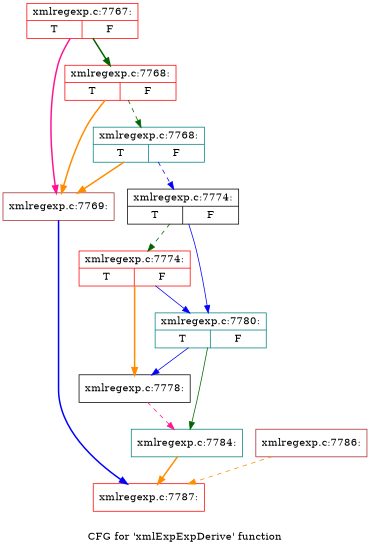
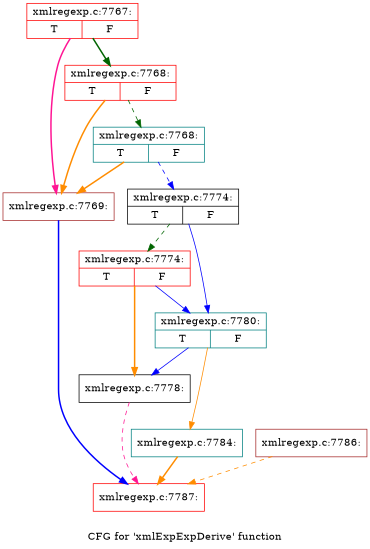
edge "xmlregexp.c:7780:" -> "xmlregexp.c:7784:": color darkgreen -> darkorange
edge "xmlregexp.c:7778:" -> "xmlregexp.c:7784:": now "xmlregexp.c:7778:" -> "xmlregexp.c:7787:"
